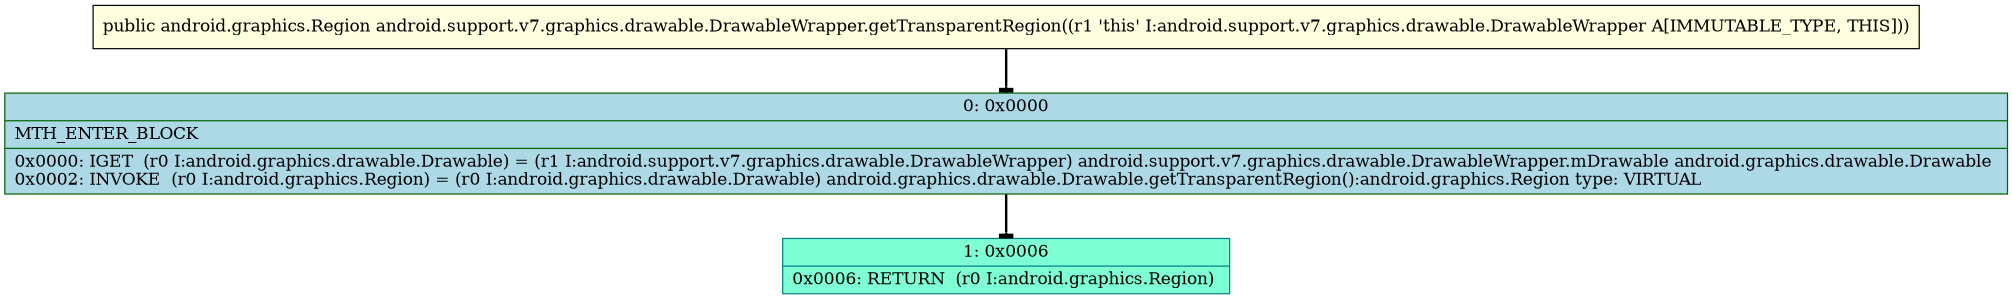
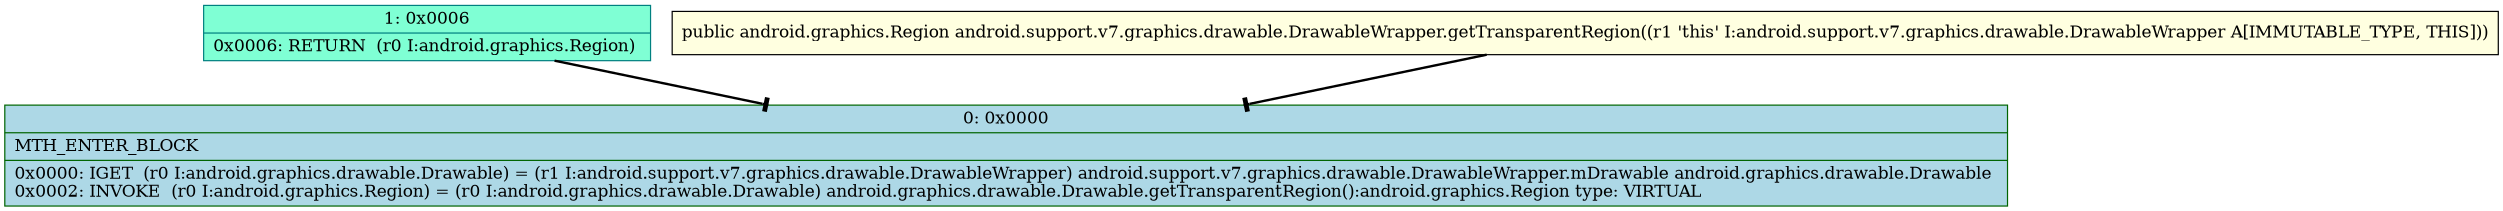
edge "0: 0x0000" -> "1: 0x0006": reversed
